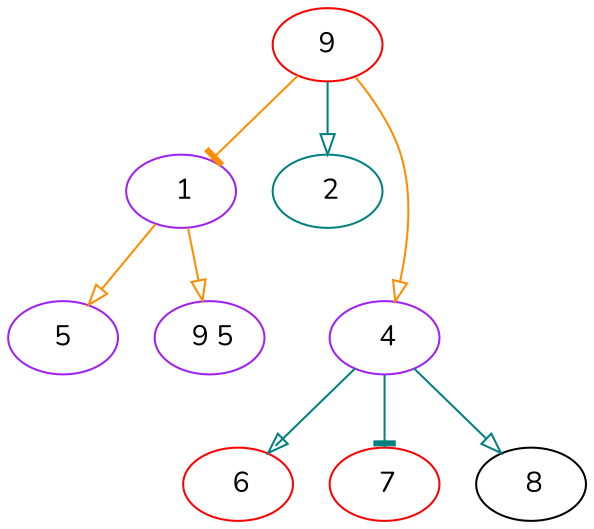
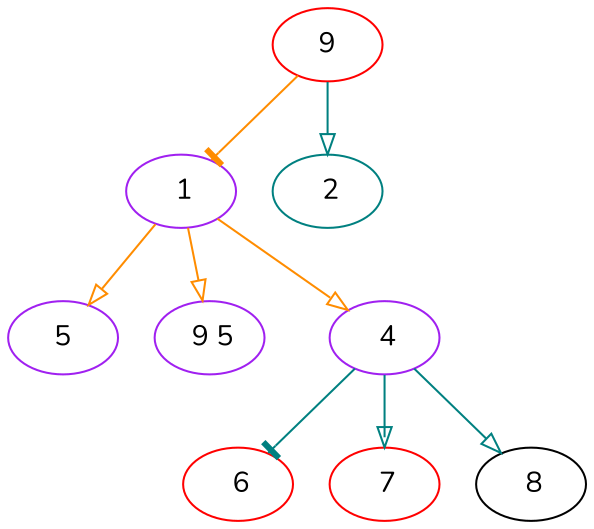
edge "9" -> "4": now "1" -> "4"
edge "4" -> "7": arrowhead tee -> onormal
edge "4" -> "6": arrowhead onormal -> tee
